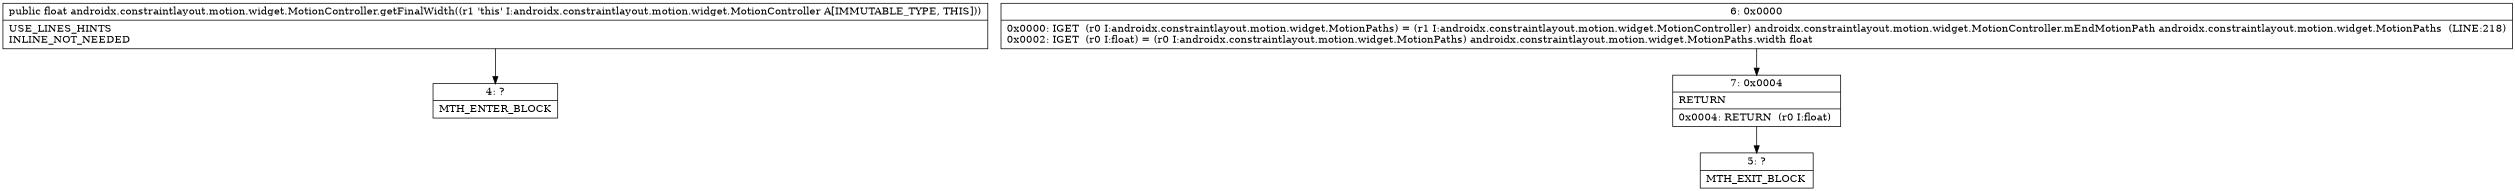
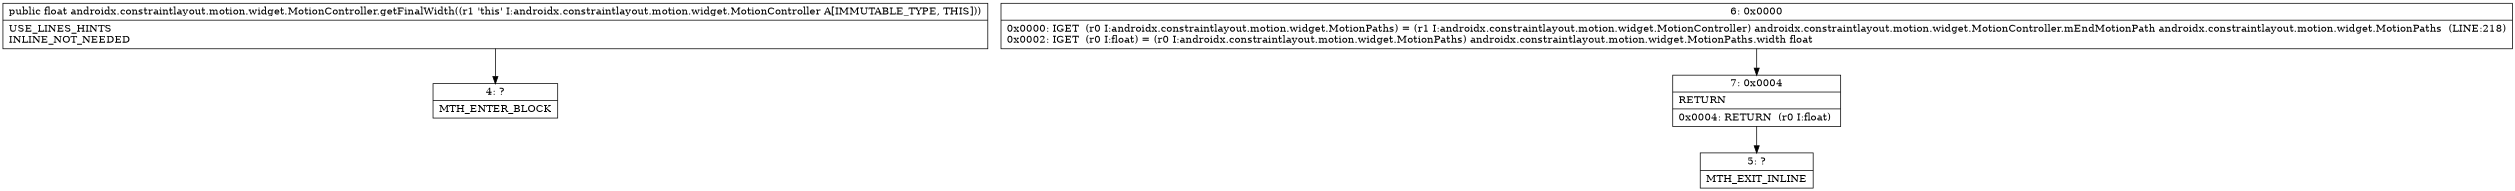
node "5: ?": text "MTH_EXIT_BLOCK" -> "MTH_EXIT_INLINE"
